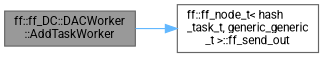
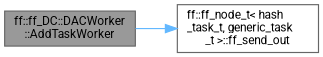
node "ff::ff_node_t< hash _task_t, generic_generic _t >::ff_send_out": label "ff::ff_node_t< hash _task_t, generic_generic _t >::ff_send_out" -> "ff::ff_node_t< hash _task_t, generic_task _t >::ff_send_out"
